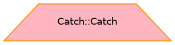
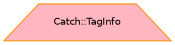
node "Catch::Catch": label "Catch::Catch" -> "Catch::TagInfo"
